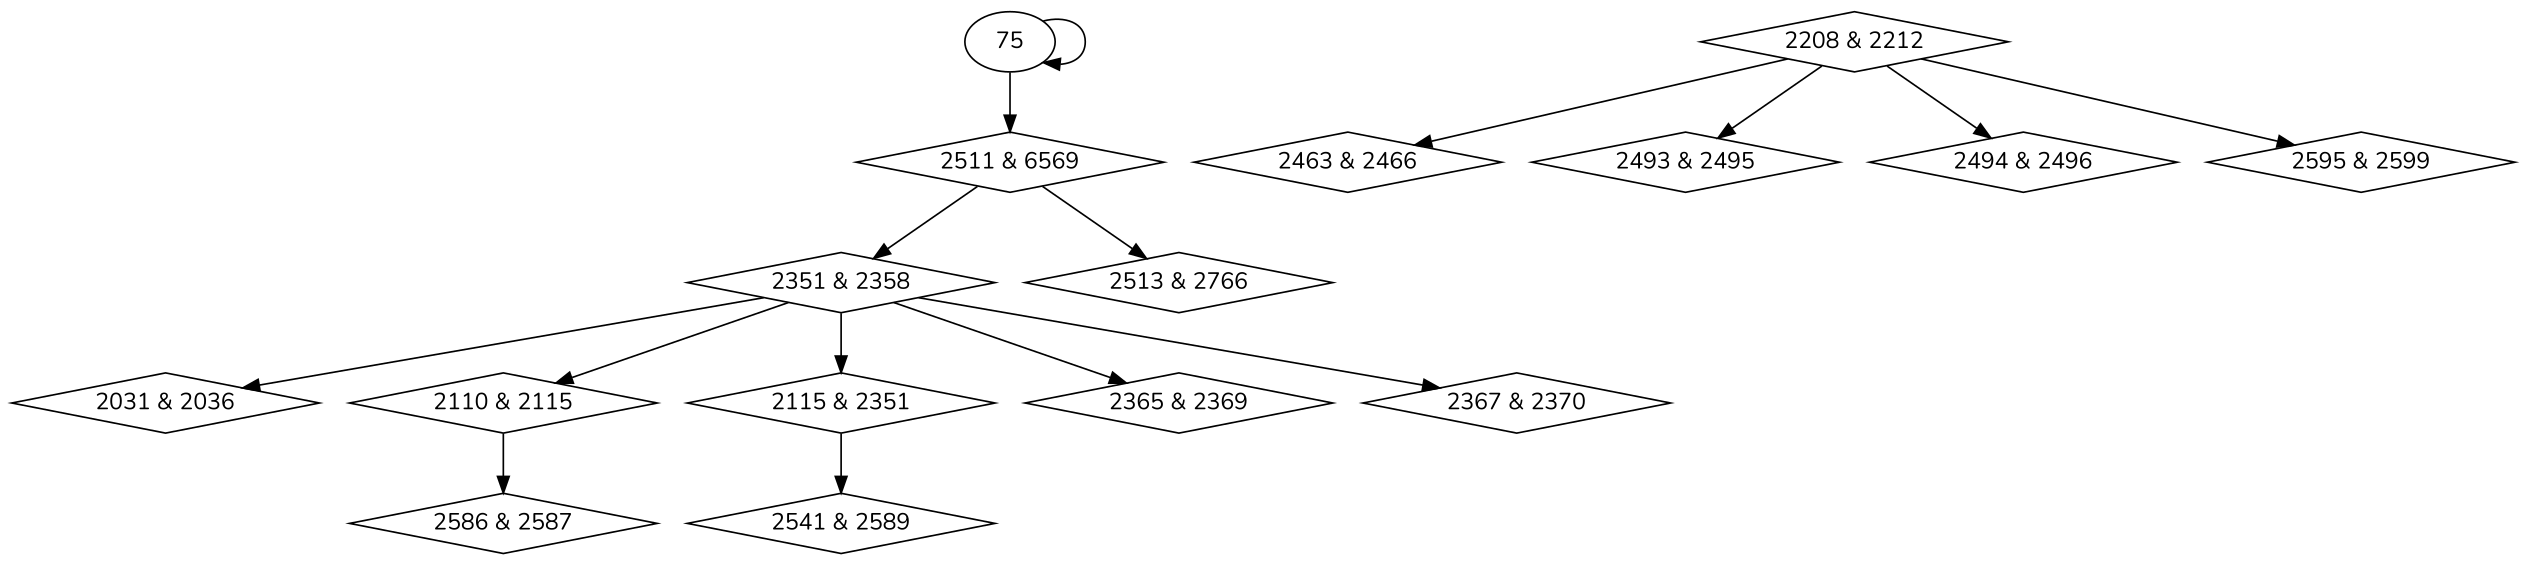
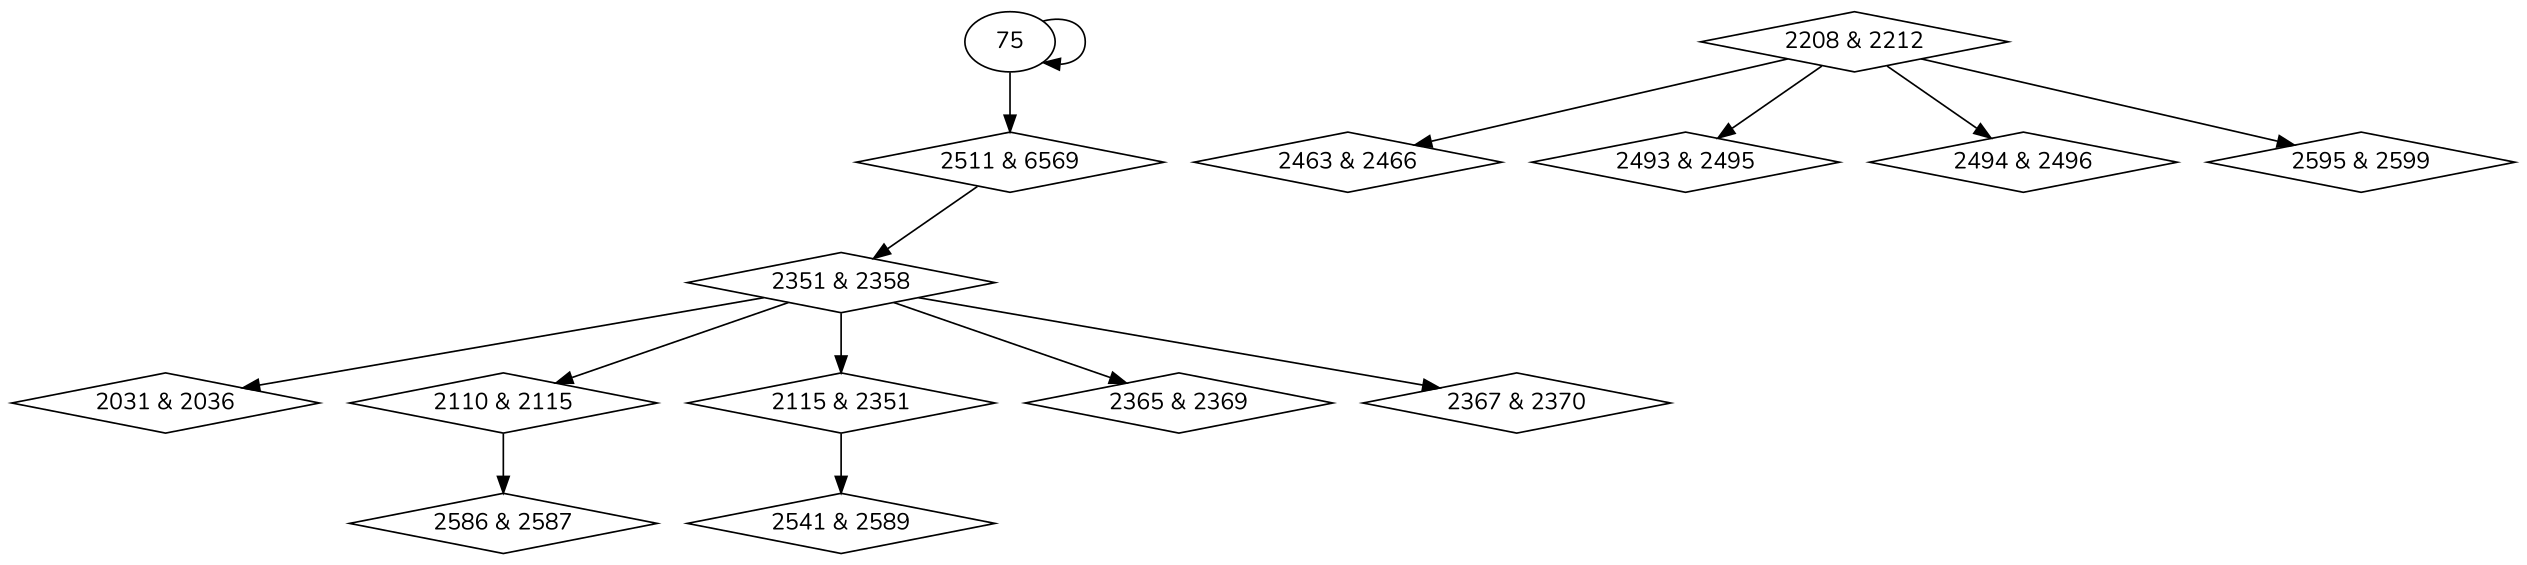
node "2513 & 2766": removed
